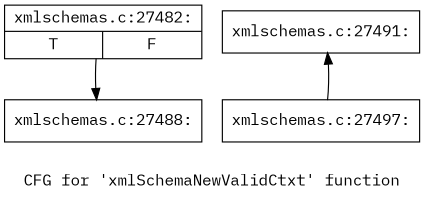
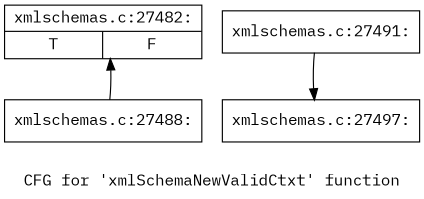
edge "xmlschemas.c:27482:" -> "xmlschemas.c:27488:": reversed
edge "xmlschemas.c:27497:" -> "xmlschemas.c:27491:": reversed
